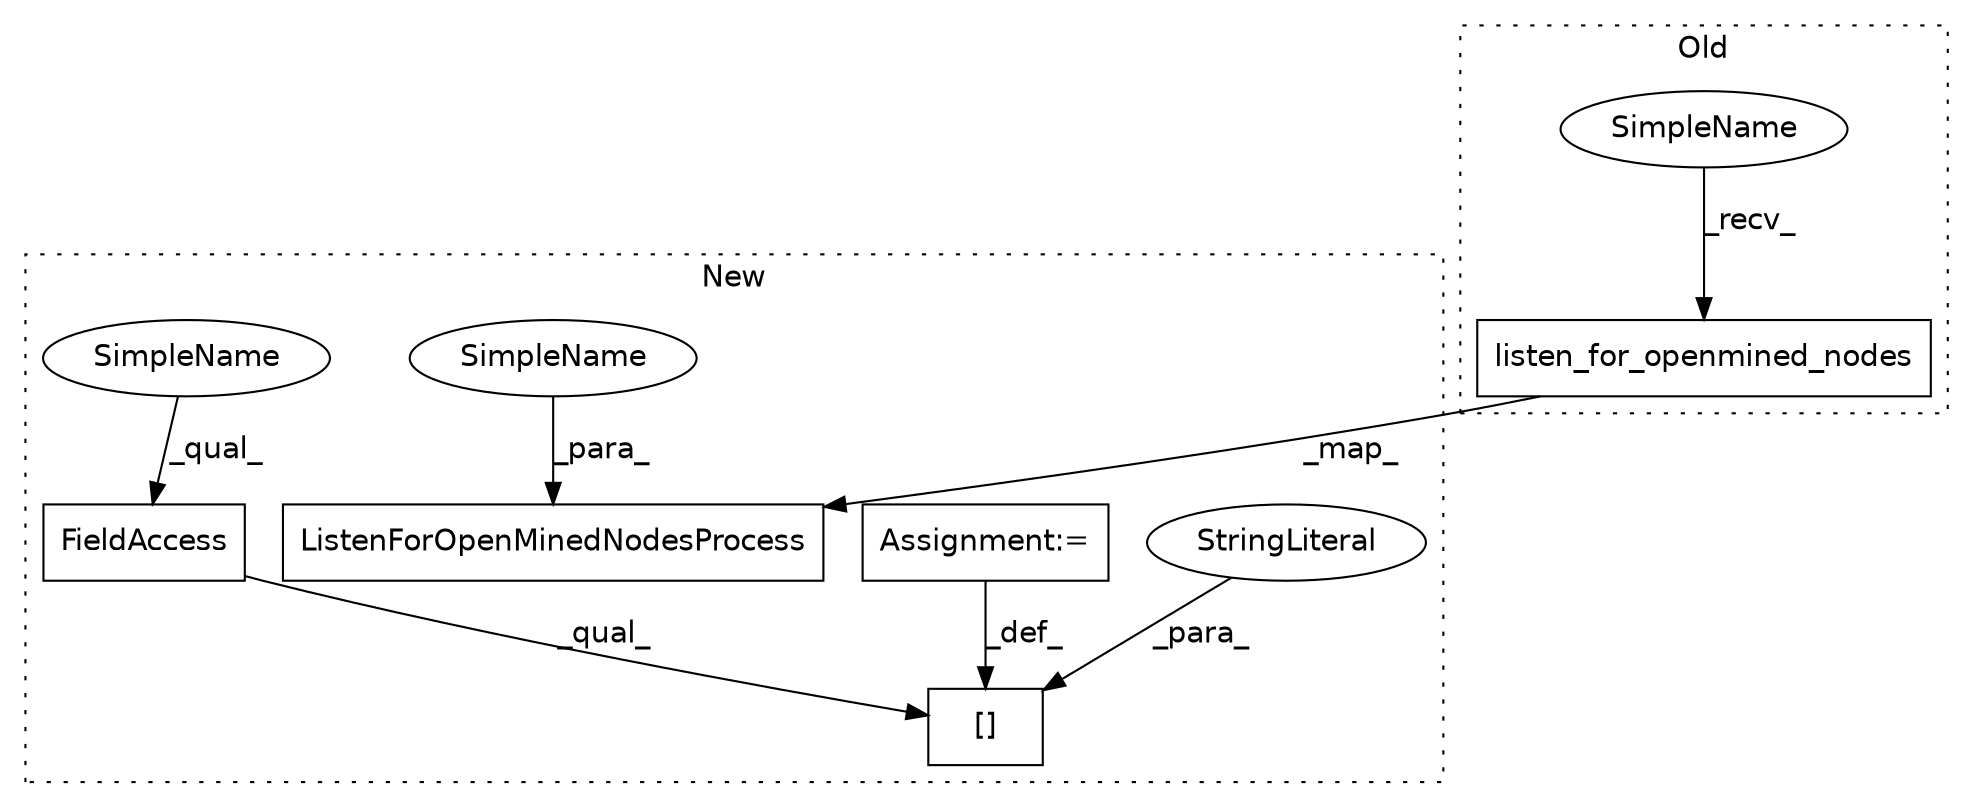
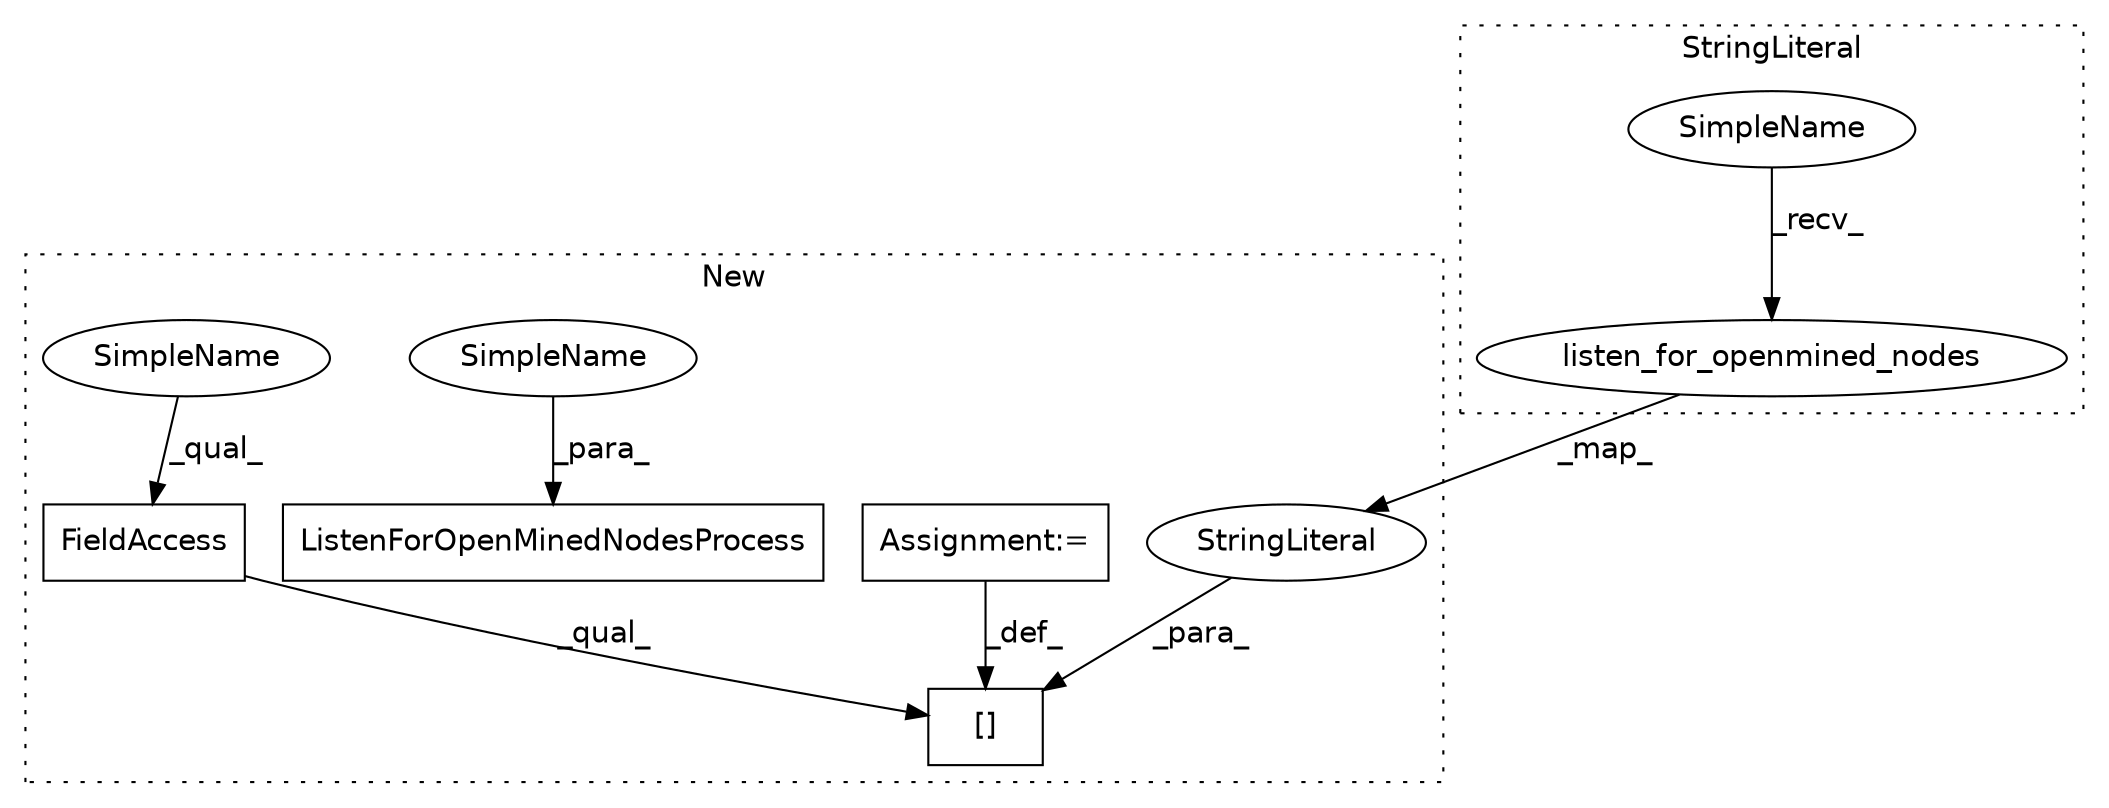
cluster "Old": label "Old" -> "StringLiteral"
node "listen_for_openmined_nodes": shape box -> ellipse
edge "listen_for_openmined_nodes" -> "ListenForOpenMinedNodesProcess": now "listen_for_openmined_nodes" -> "StringLiteral"
